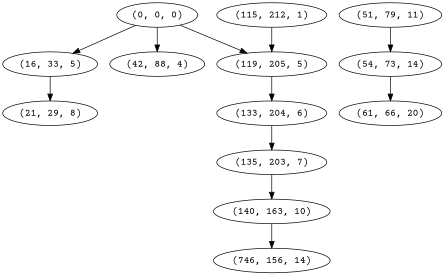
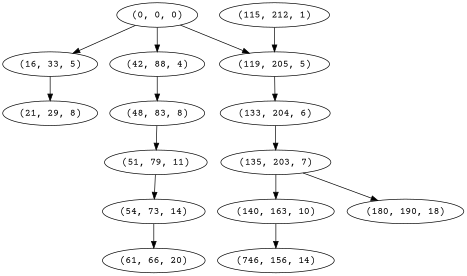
node "(48, 83, 8)": added
node "(180, 190, 18)": added
